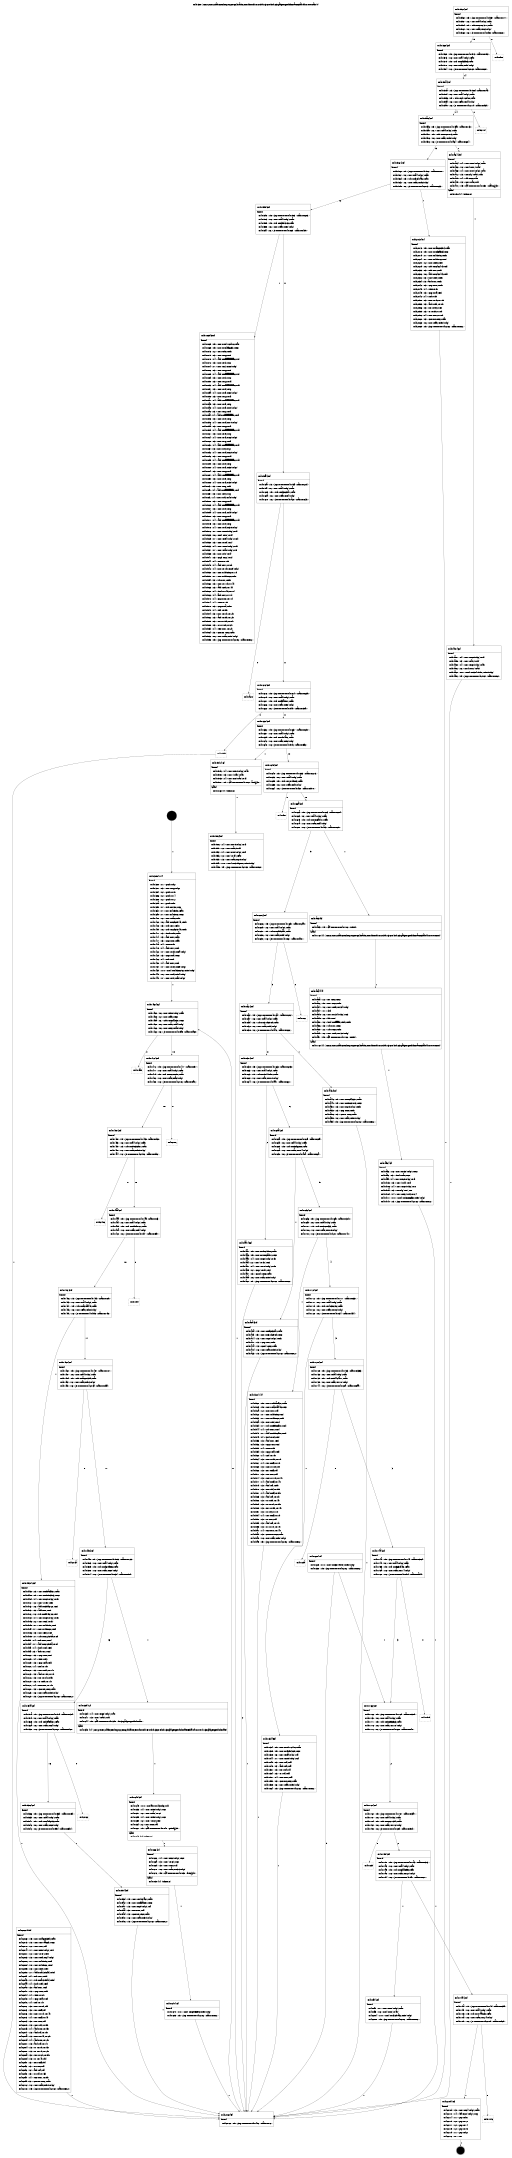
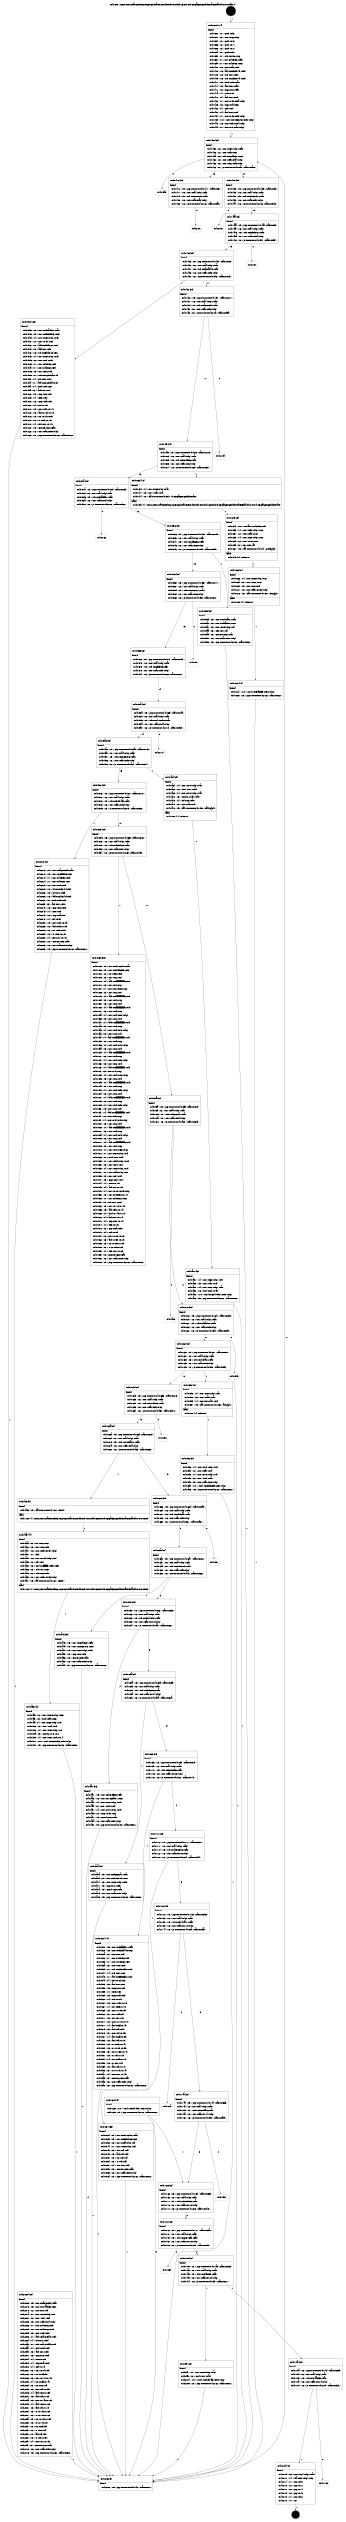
edge "0x401536 [28]" -> "0x401552 [28]": added, label "15"
edge "0x401472 [28]" -> "0x40148e [28]": now "0x401452 [32]" -> "0x40148e [28]"
